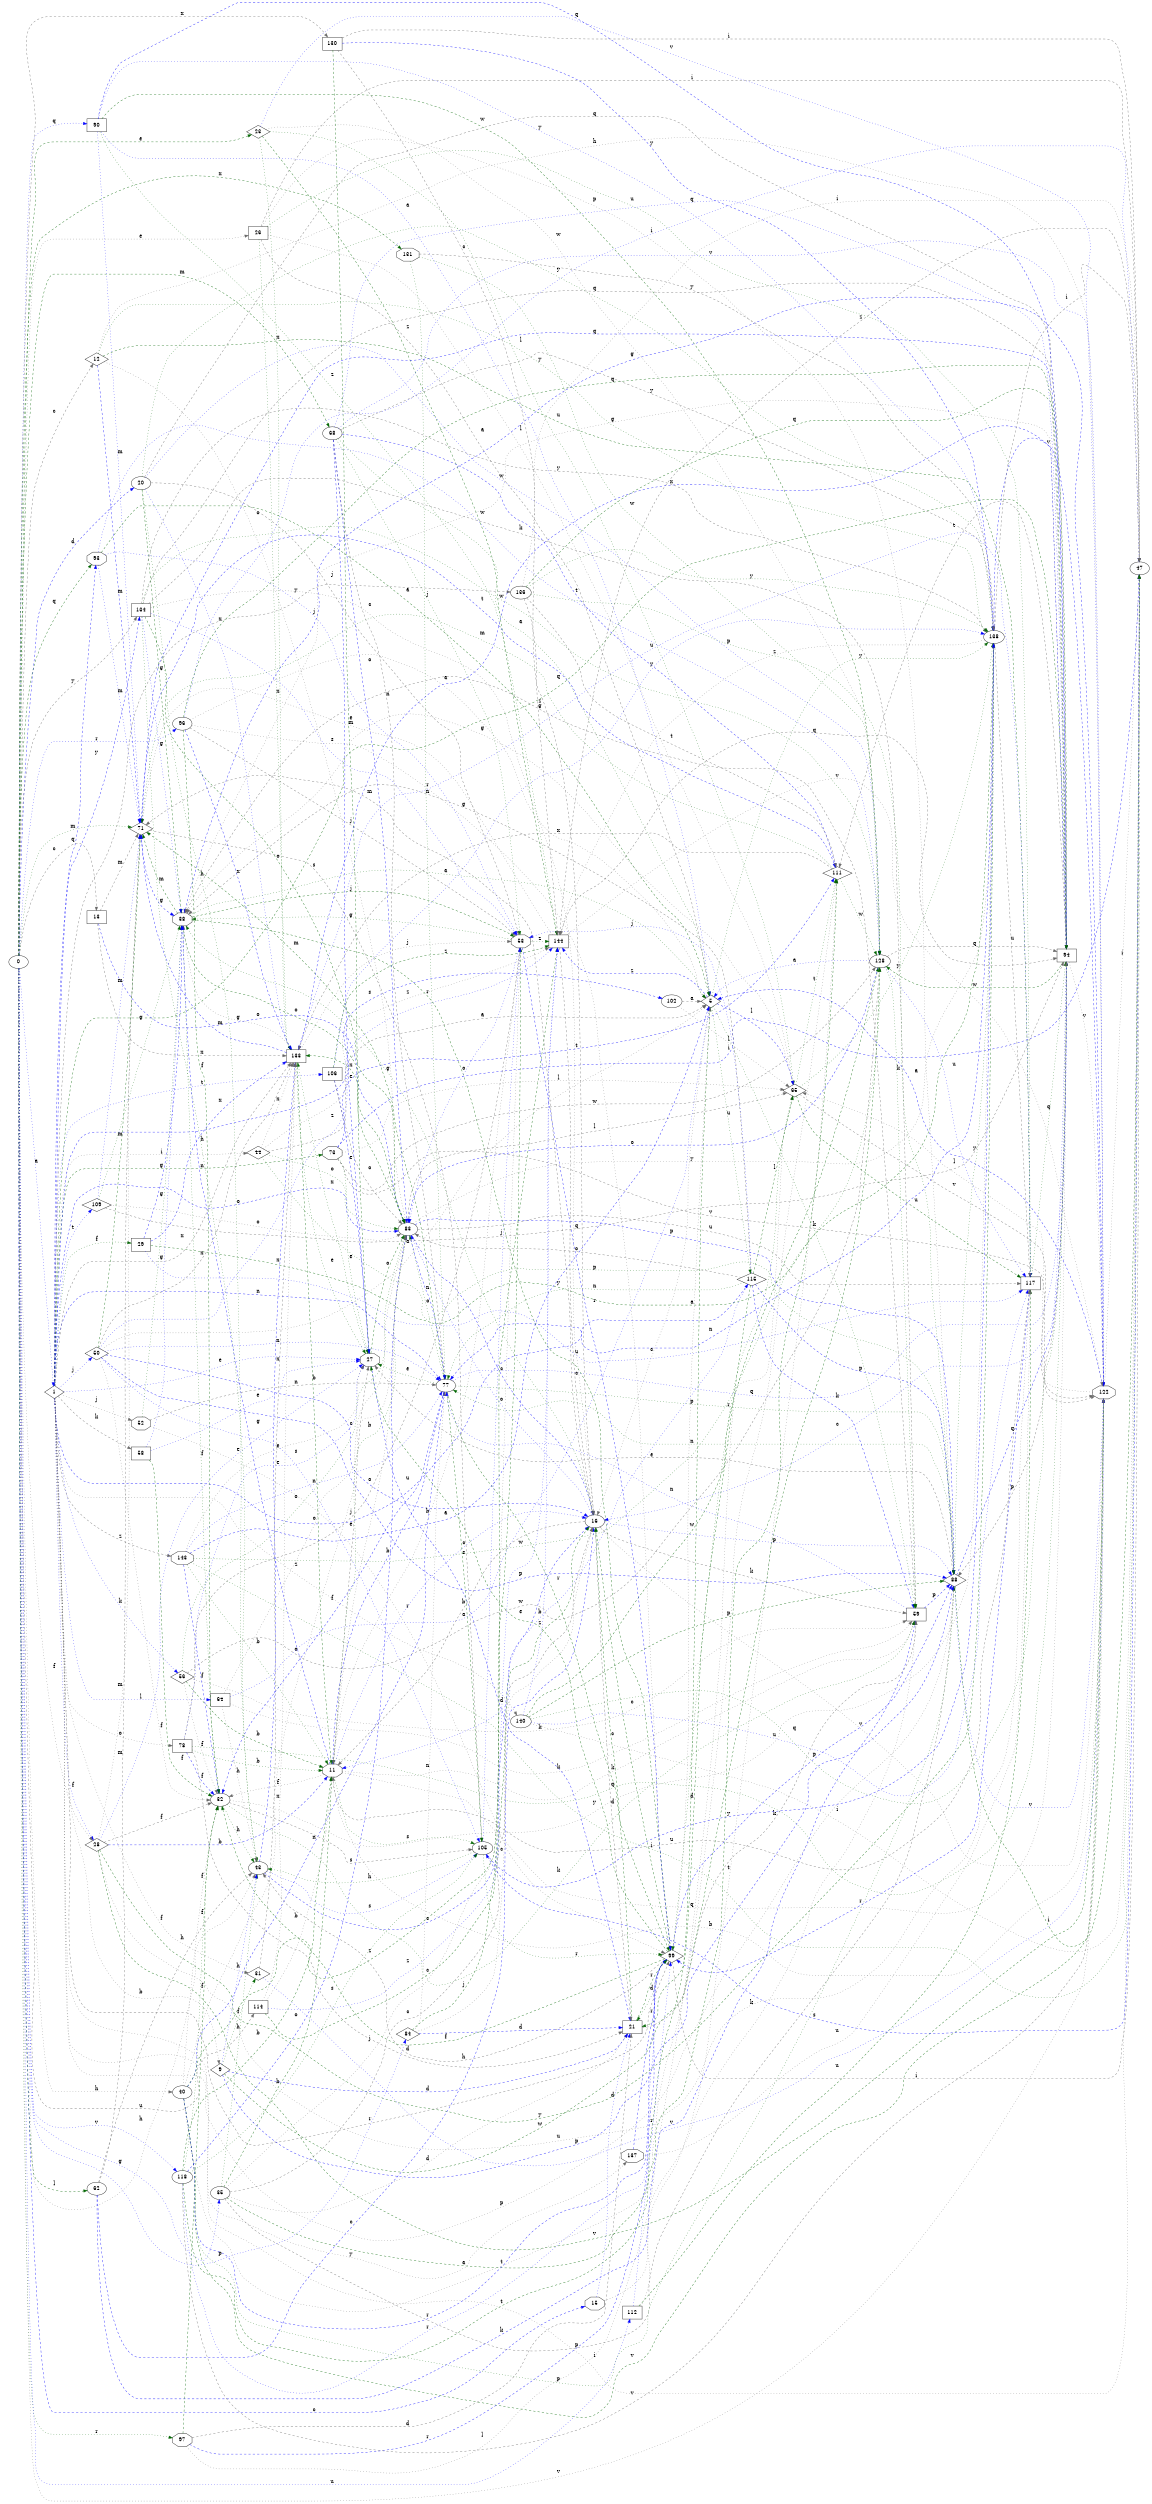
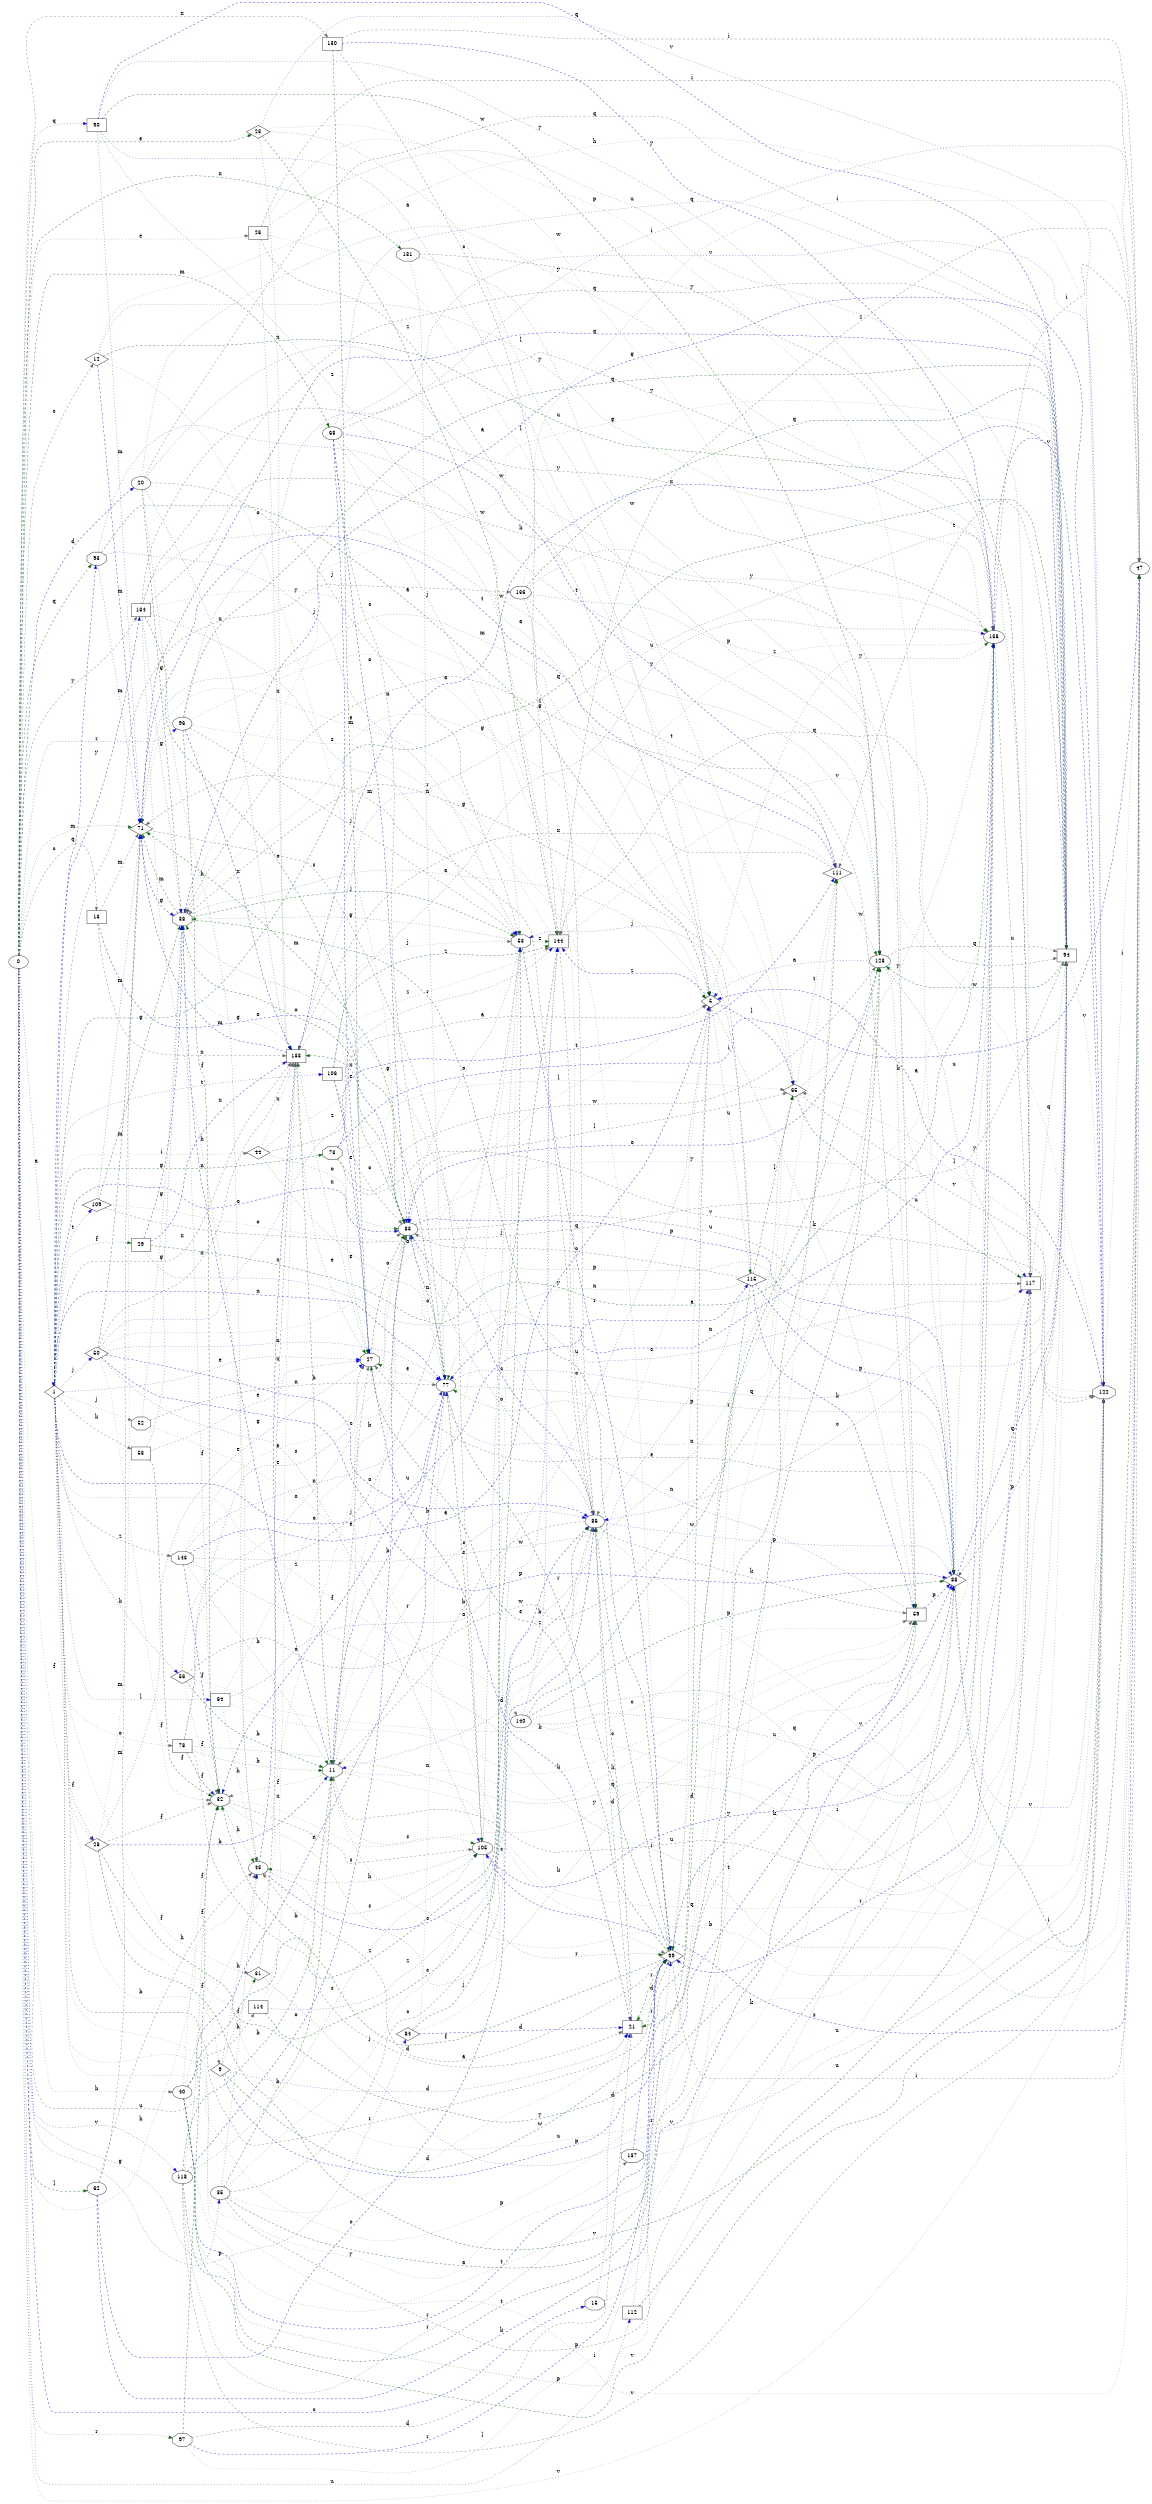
node "102": removed
edge "109" -> "38": style dotted -> dashed
node "16": label "16" -> "86"
edge "99" -> "43": label "h" -> "a"
edge "9" -> "21": style dashed -> dotted
